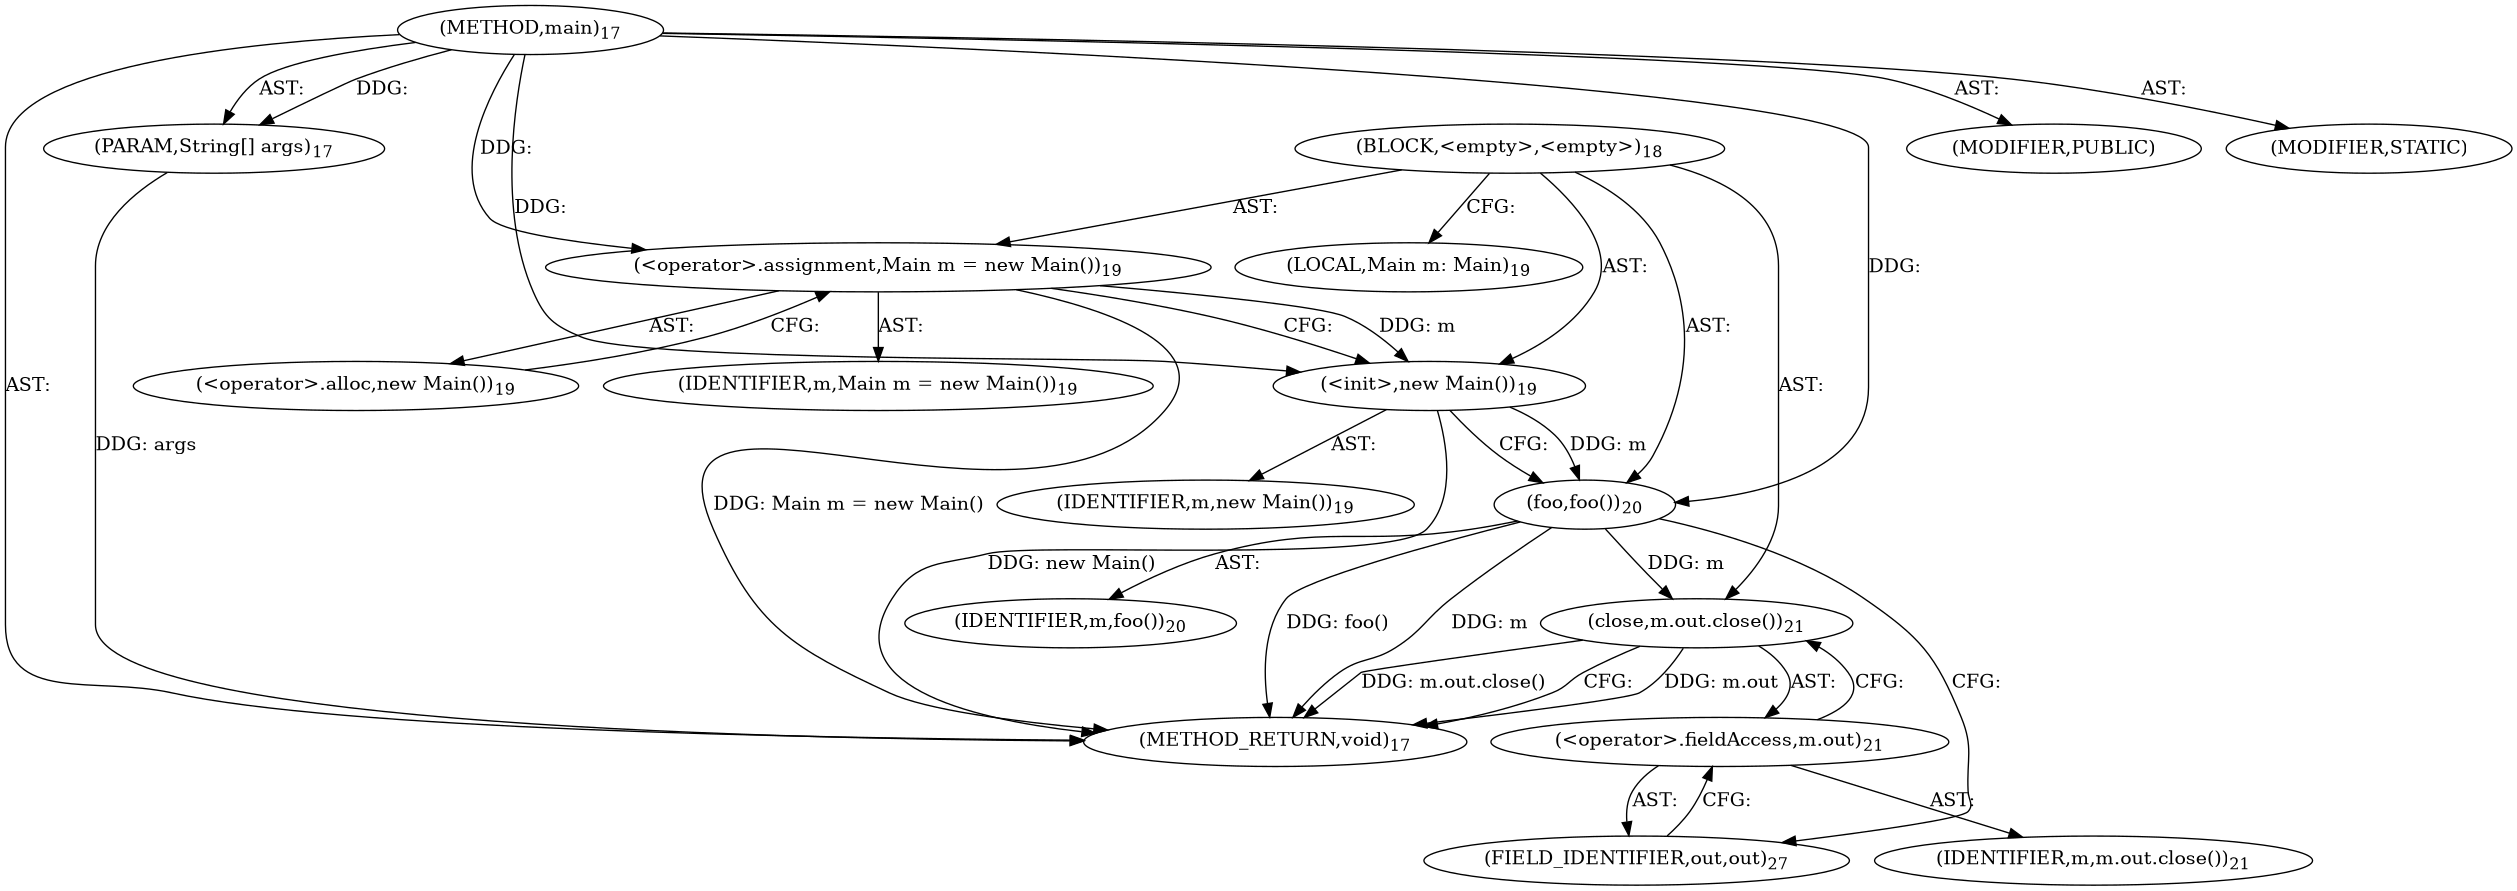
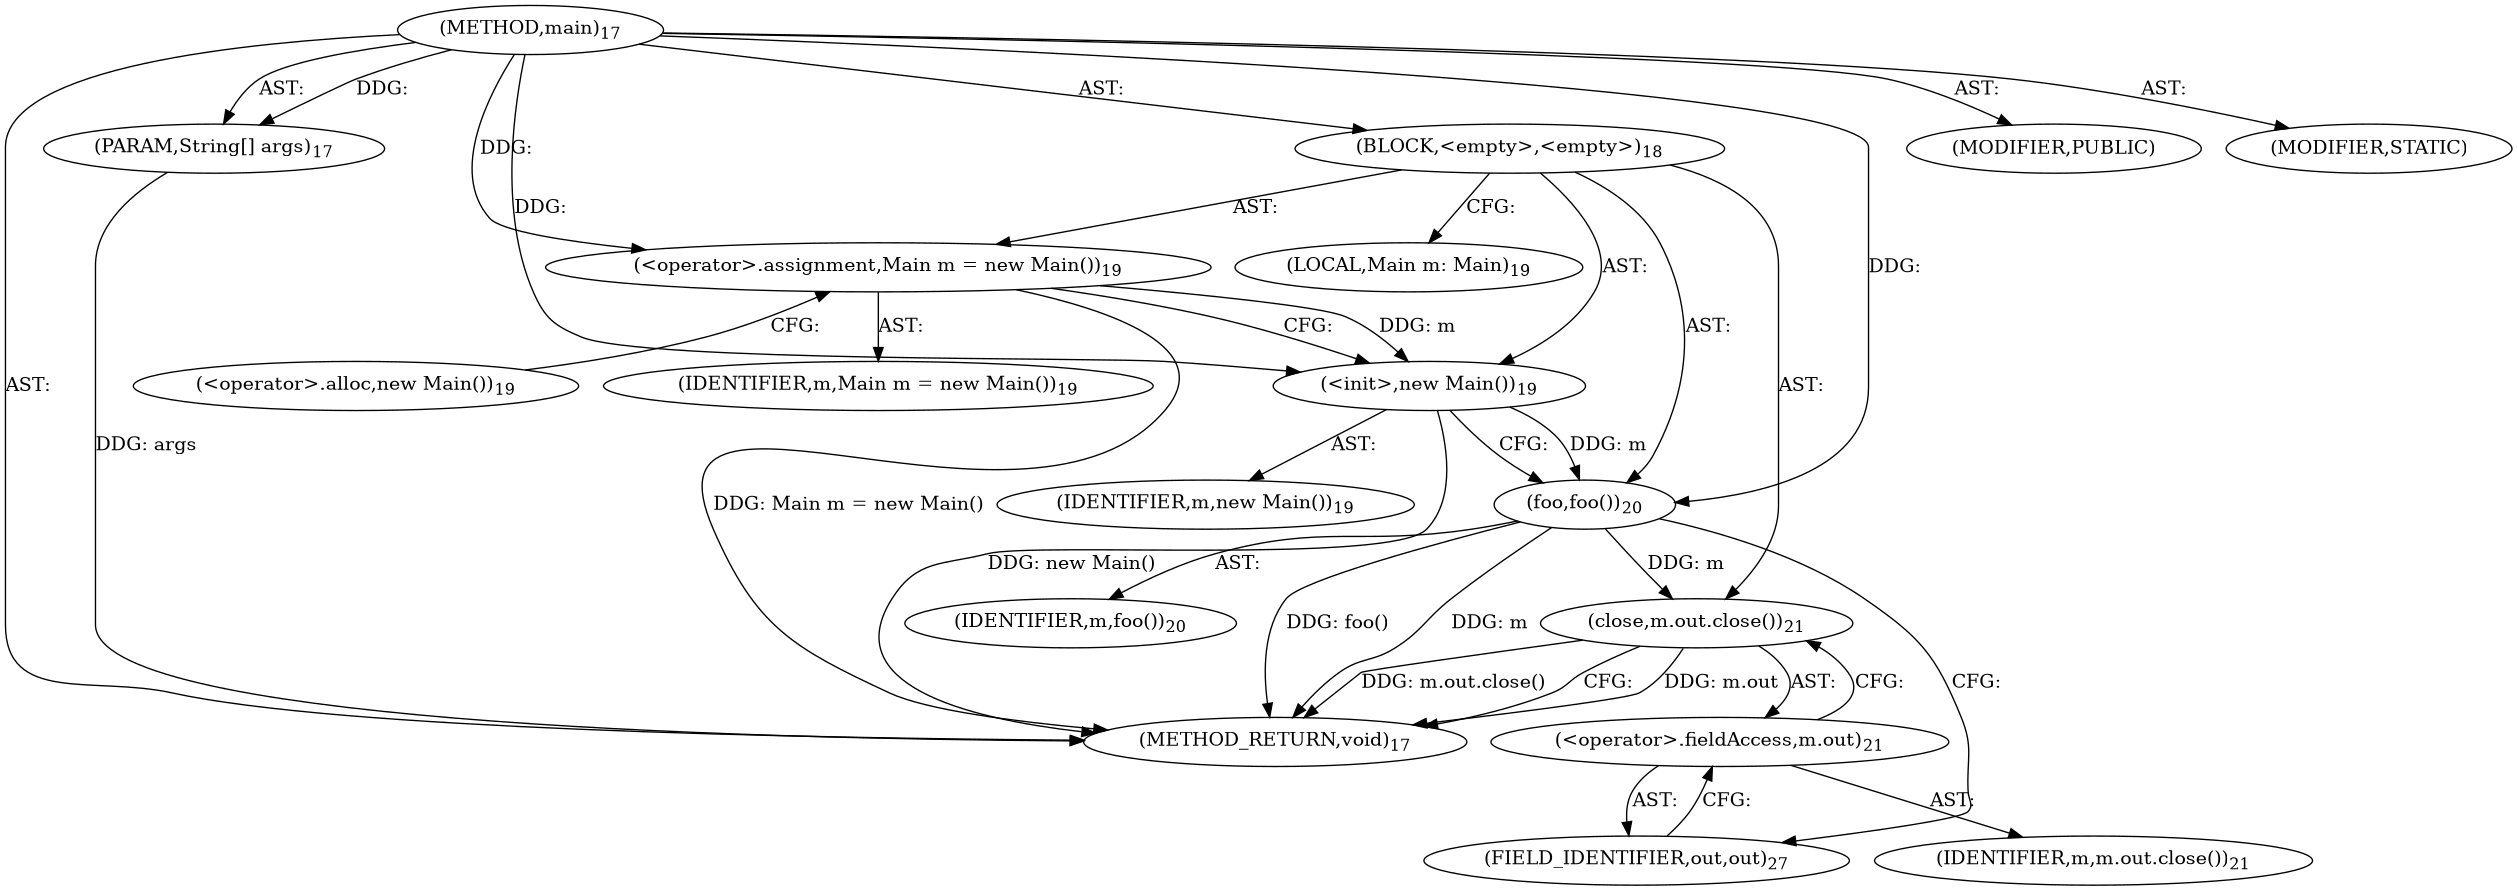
edge "(METHOD,main)" -> "(BLOCK,<empty>,<empty>)": added, label "AST:"
edge "(<operator>.assignment,Main m = new Main())" -> "(<operator>.alloc,new Main())": removed, label "AST:"
